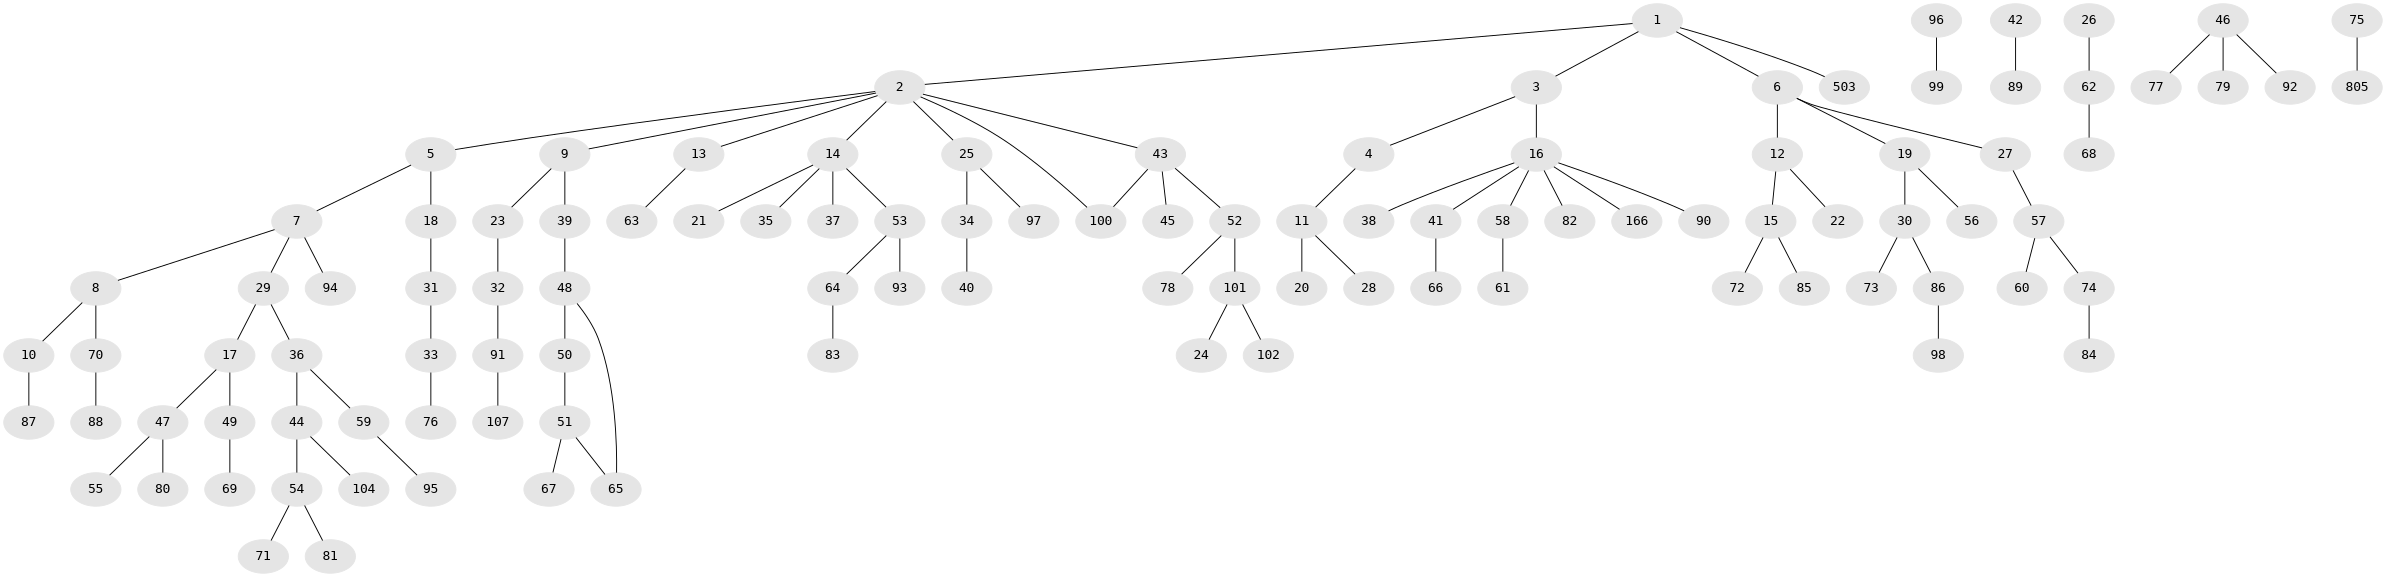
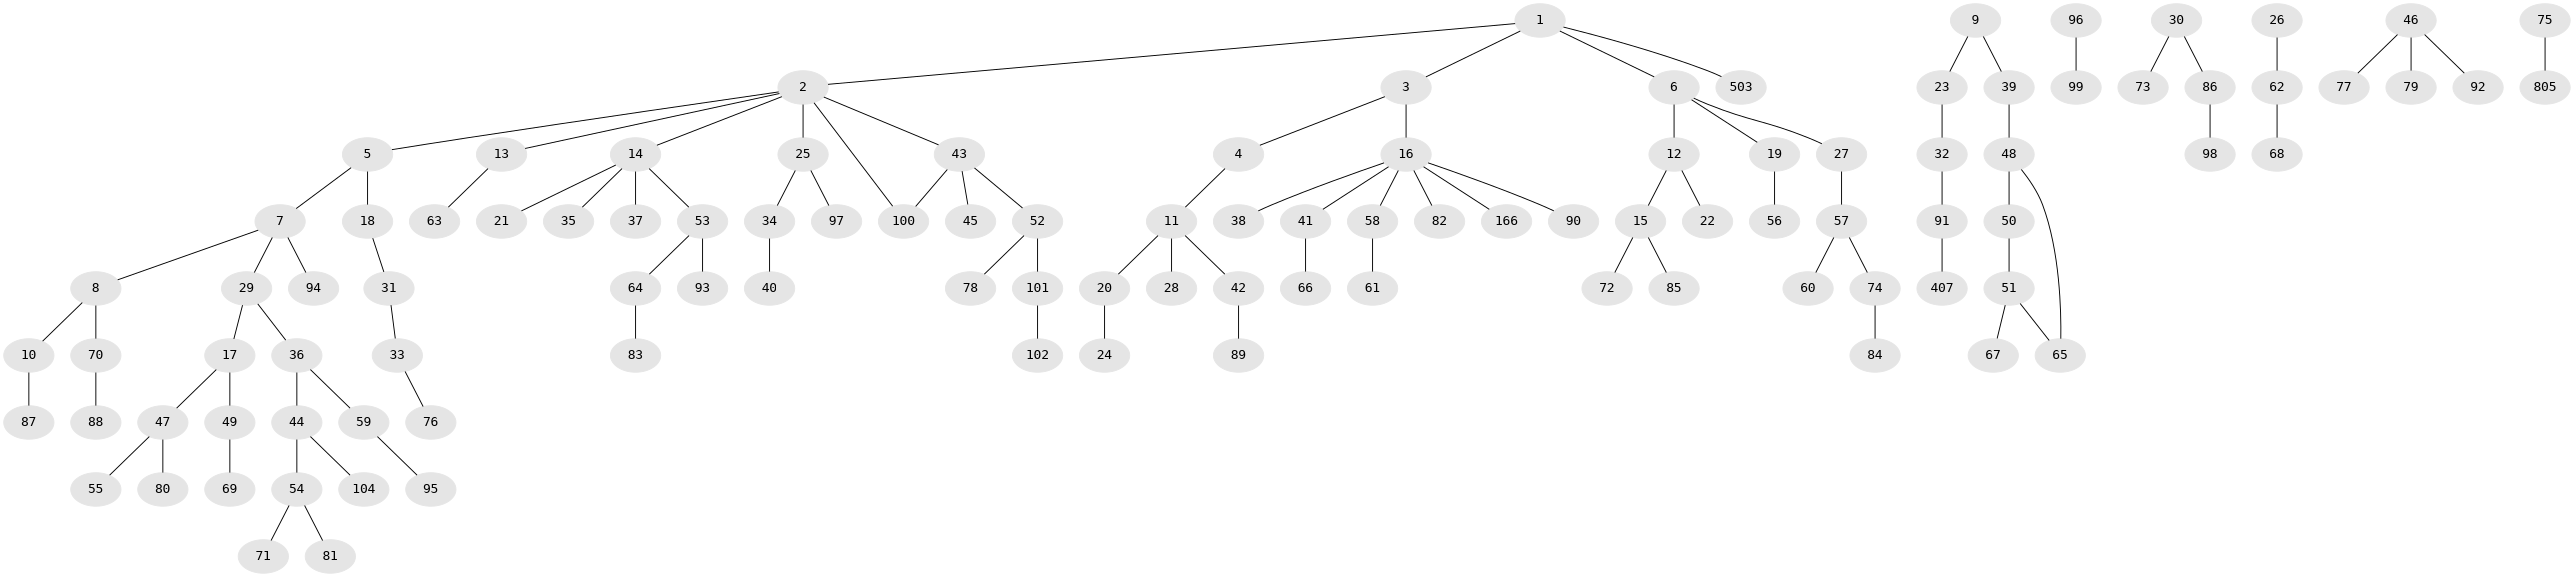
edge "2" -- "9": removed
edge "19" -- "30": removed
edge "11" -- "42": added
edge "101" -- "24": now "20" -- "24"
node "107": label "107" -> "407"
